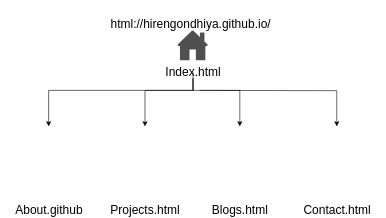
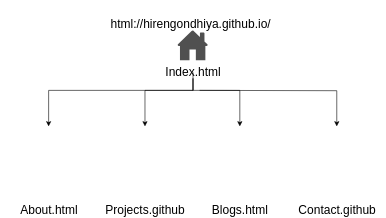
node "About.github": label "About.github" -> "About.html"
node "Contact.html": label "Contact.html" -> "Contact.github"
node "Projects.html": label "Projects.html" -> "Projects.github"
